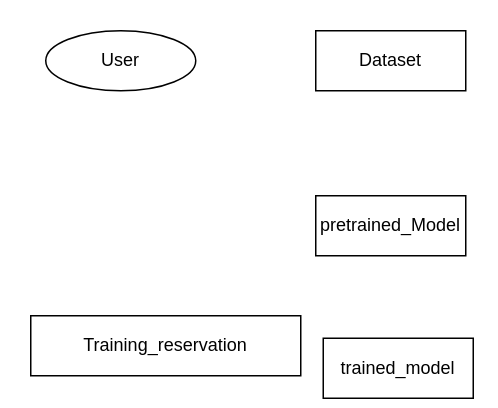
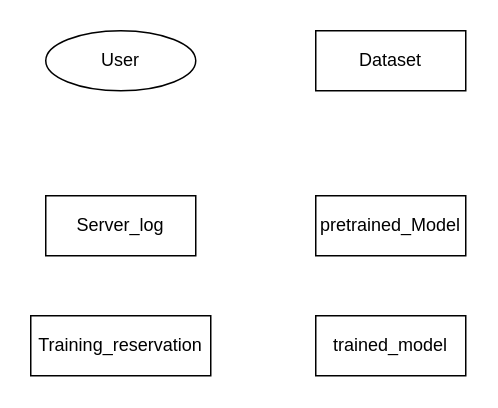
node "Server_log": added
node "Training_reservation": size 270x60 -> 180x60
node "trained_model": moved (398, 368) -> (391, 346)
